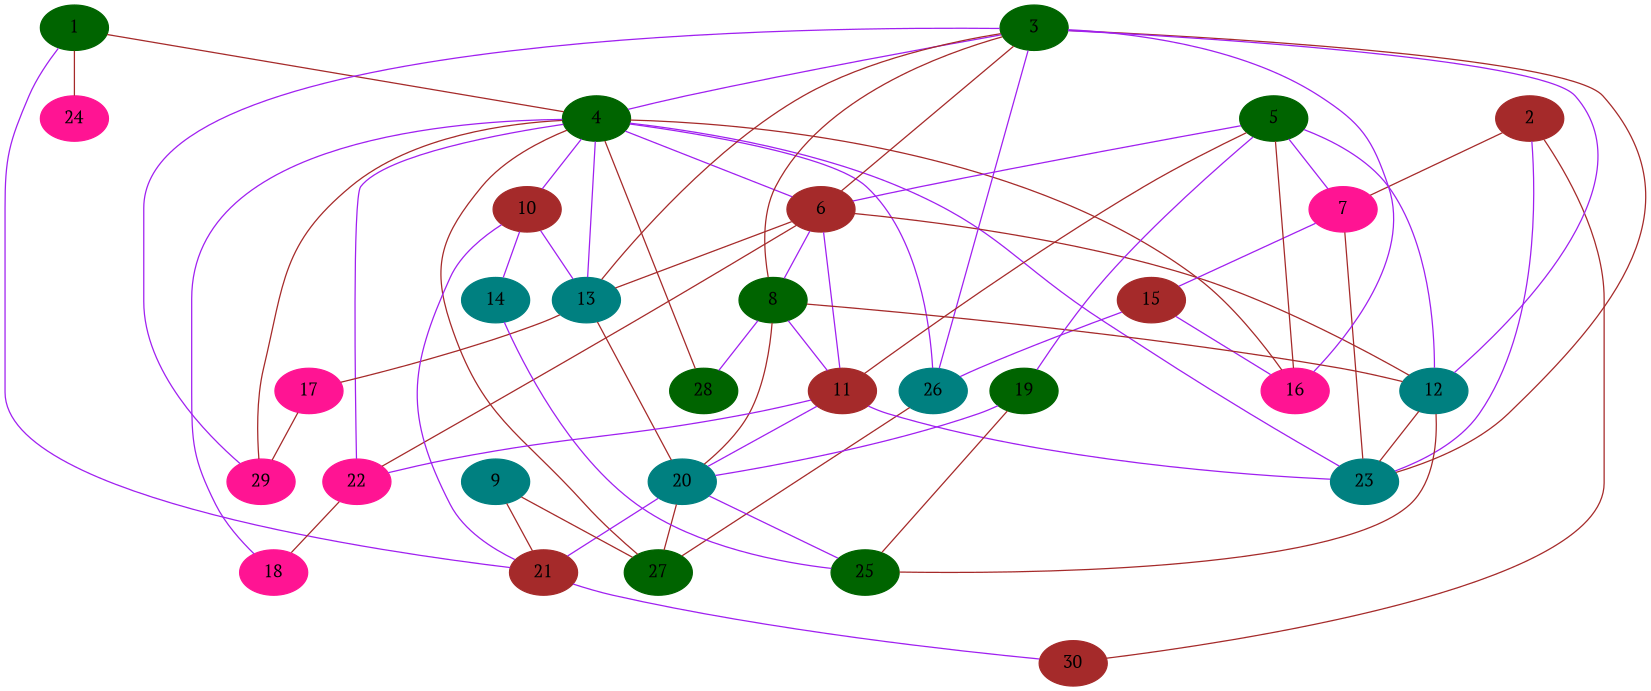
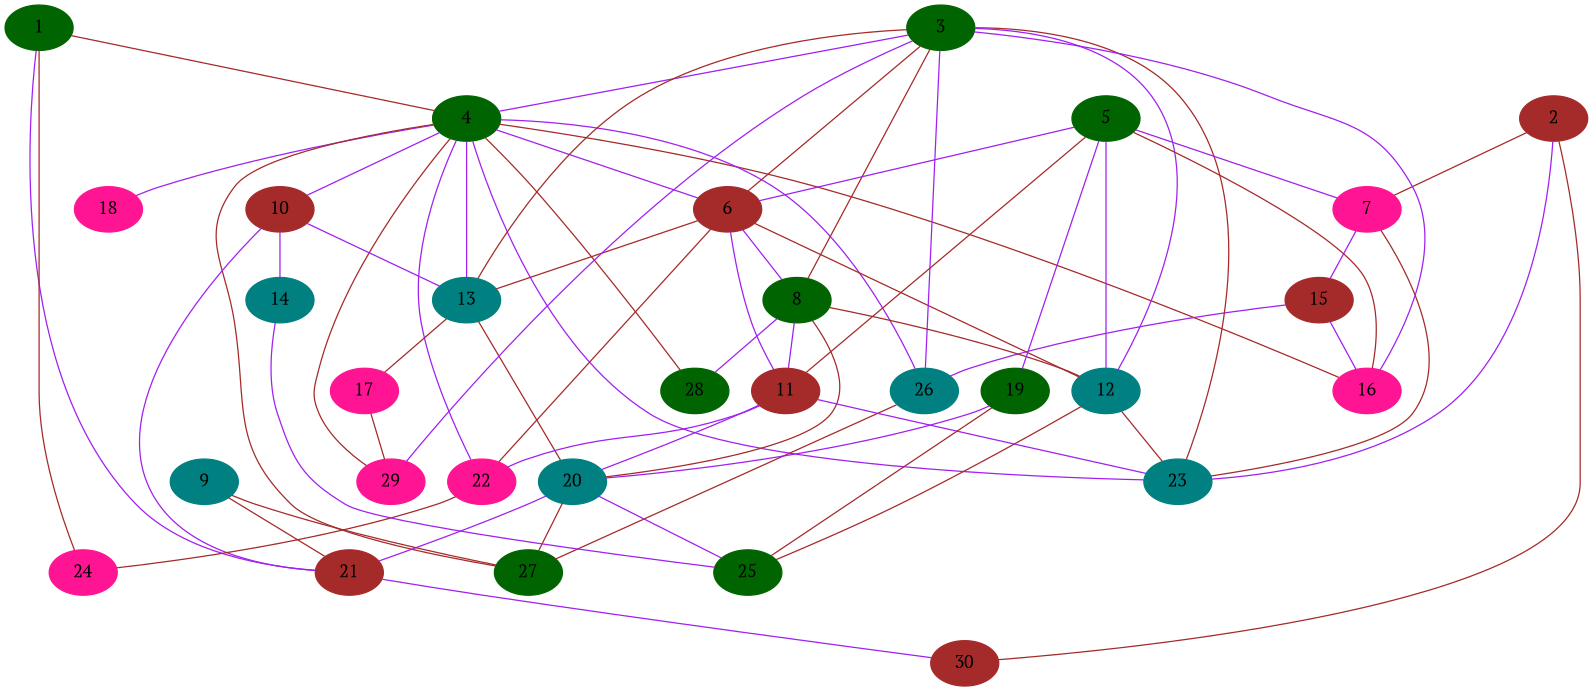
edge "22" -- "18": now "22" -- "24"
